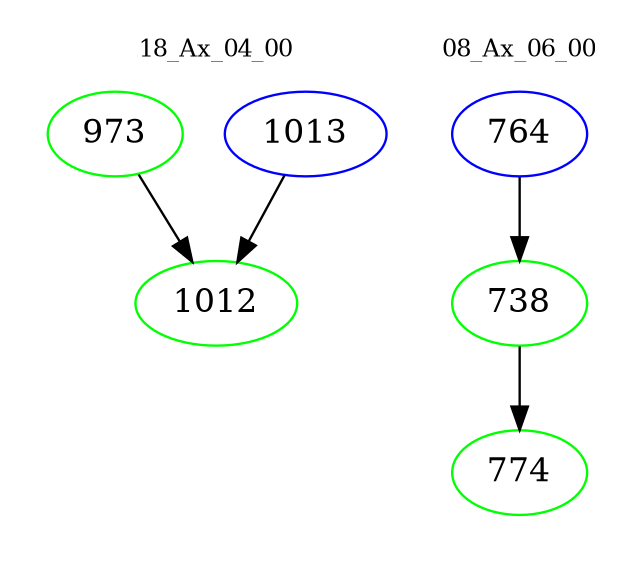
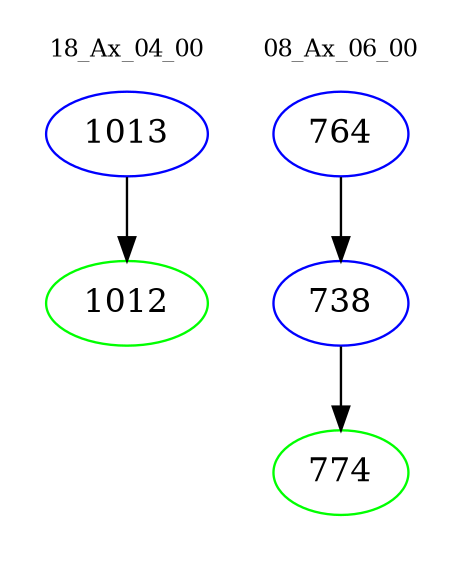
node "973": removed
node "738": color green -> blue
